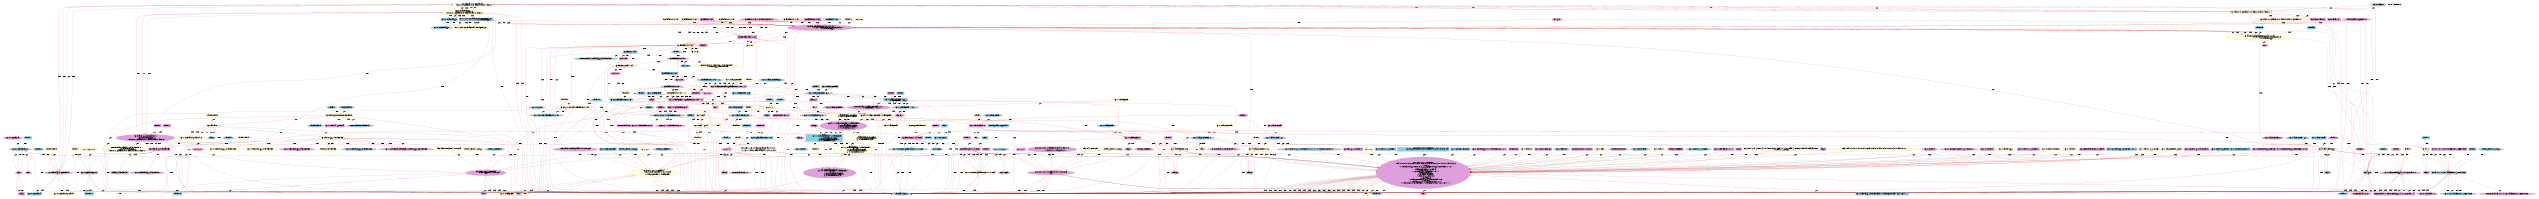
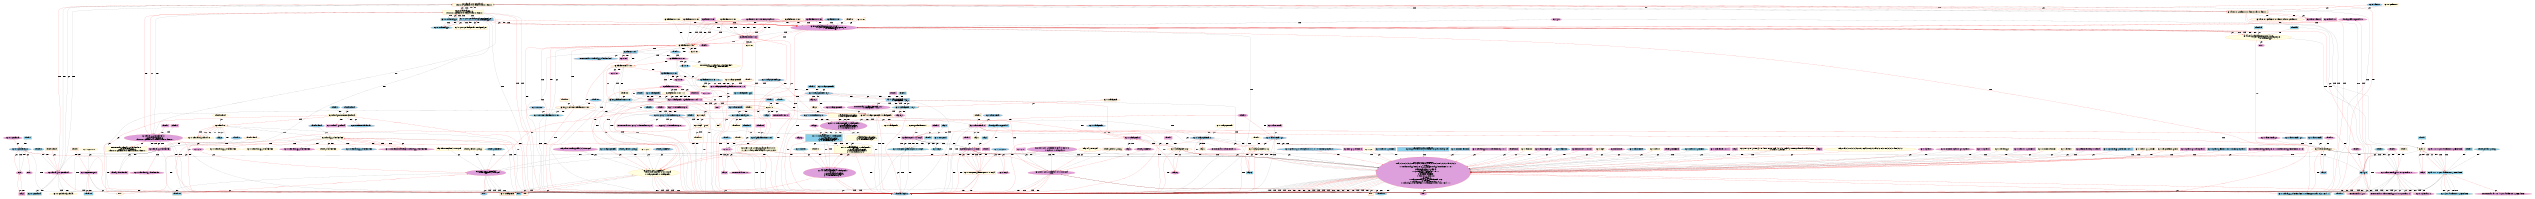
node "(Call,slice_width == AV_PICTURE_TYPE_B)": label "(Call,slice_width == AV_PICTURE_TYPE_B)" -> "(Call,slice_type == AV_PICTURE_TYPE_B)"
node "(Identifier,first_mb_in_slice)": label "(Identifier,first_mb_in_slice)" -> "(Call,first_mb_in_slice)"
